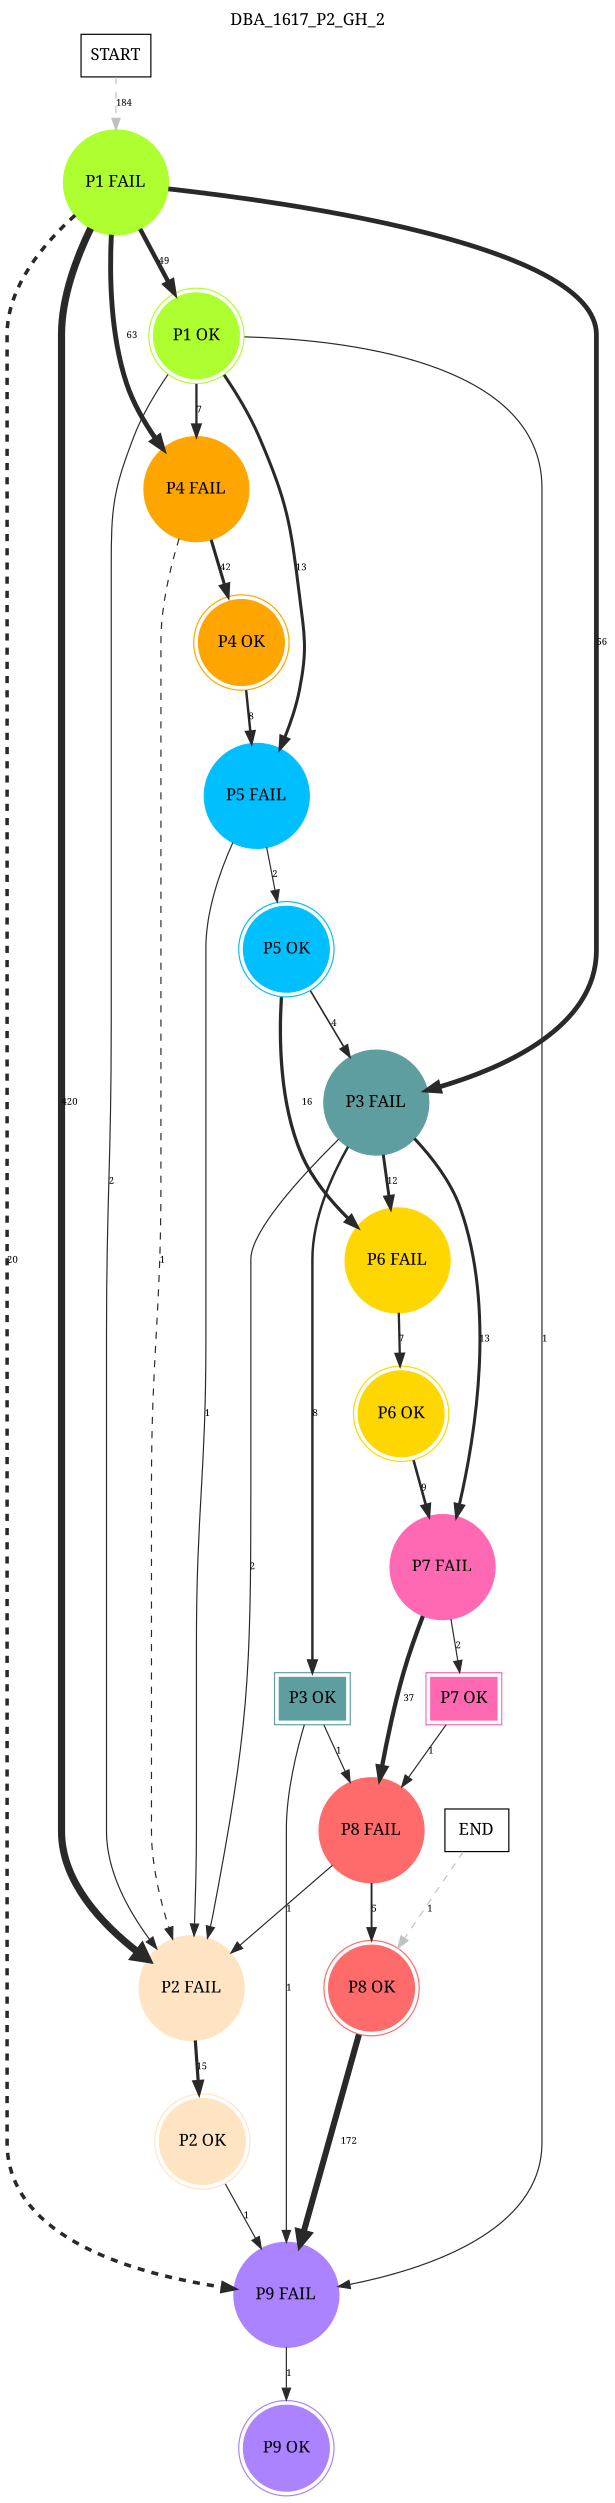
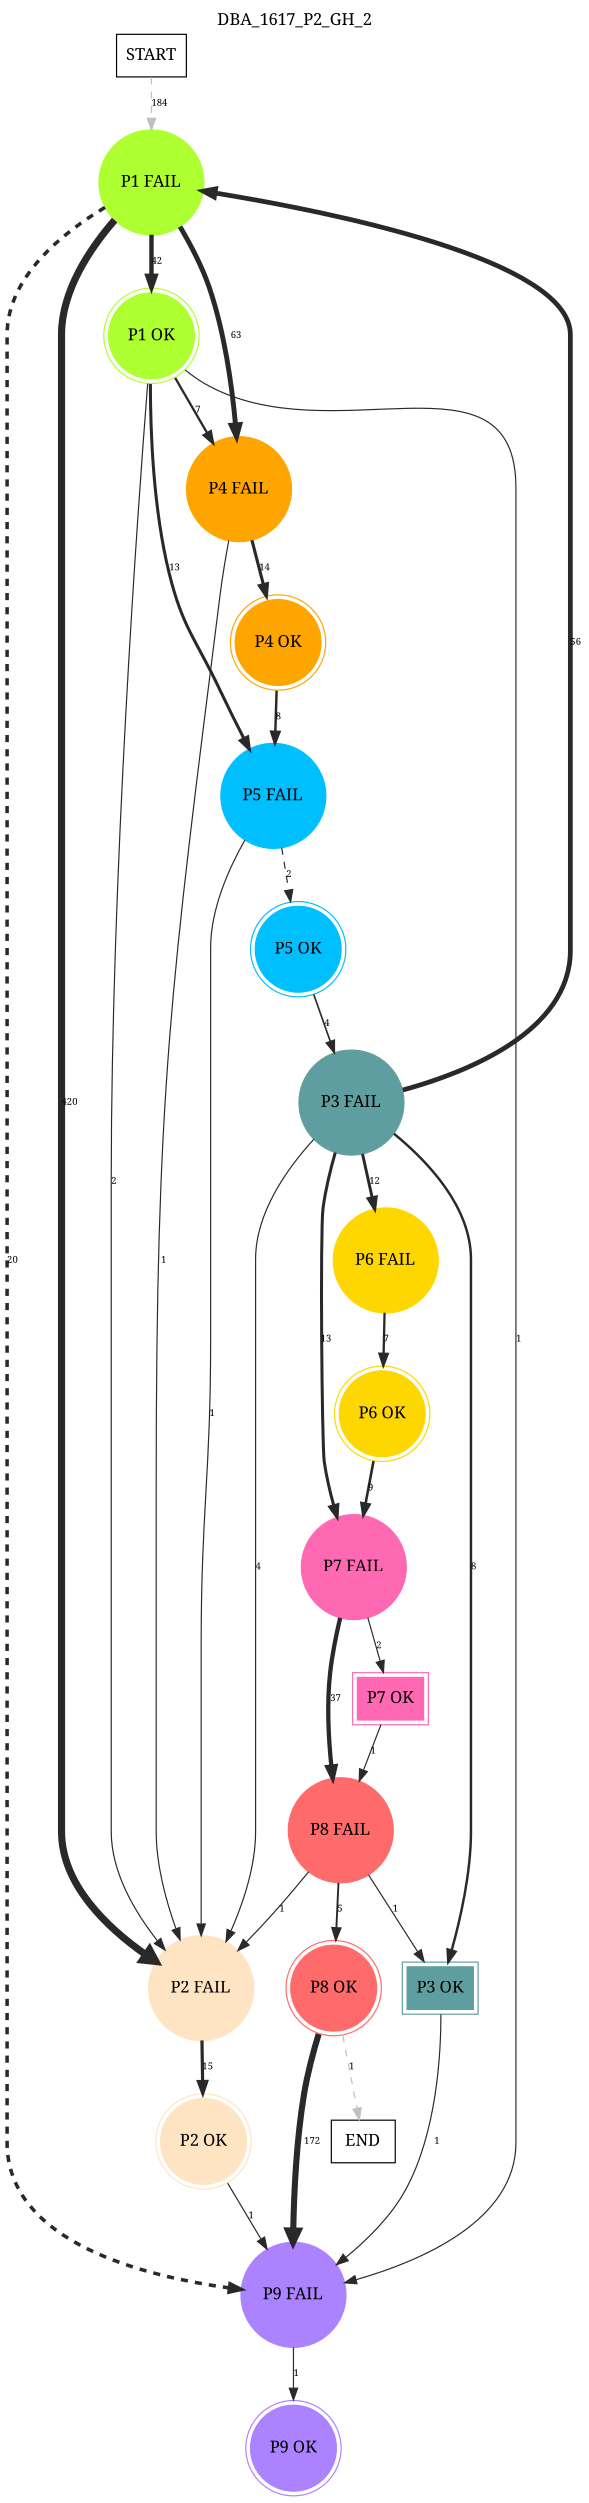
edge "P1 FAIL" -> "P1 OK": label "49" -> "42"
edge "P1 FAIL" -> "P3 FAIL": reversed
edge "P4 FAIL" -> "P4 OK": label "42" -> "14"
edge "P5 FAIL" -> "P5 OK": style solid -> dashed
edge "P5 OK" -> "P6 FAIL": removed, label "16"
edge "P4 FAIL" -> "P2 FAIL": style dashed -> solid
edge "P3 FAIL" -> "P2 FAIL": label "2" -> "4"
edge "P3 OK" -> "P8 FAIL": reversed
edge "END" -> "P8 OK": reversed
